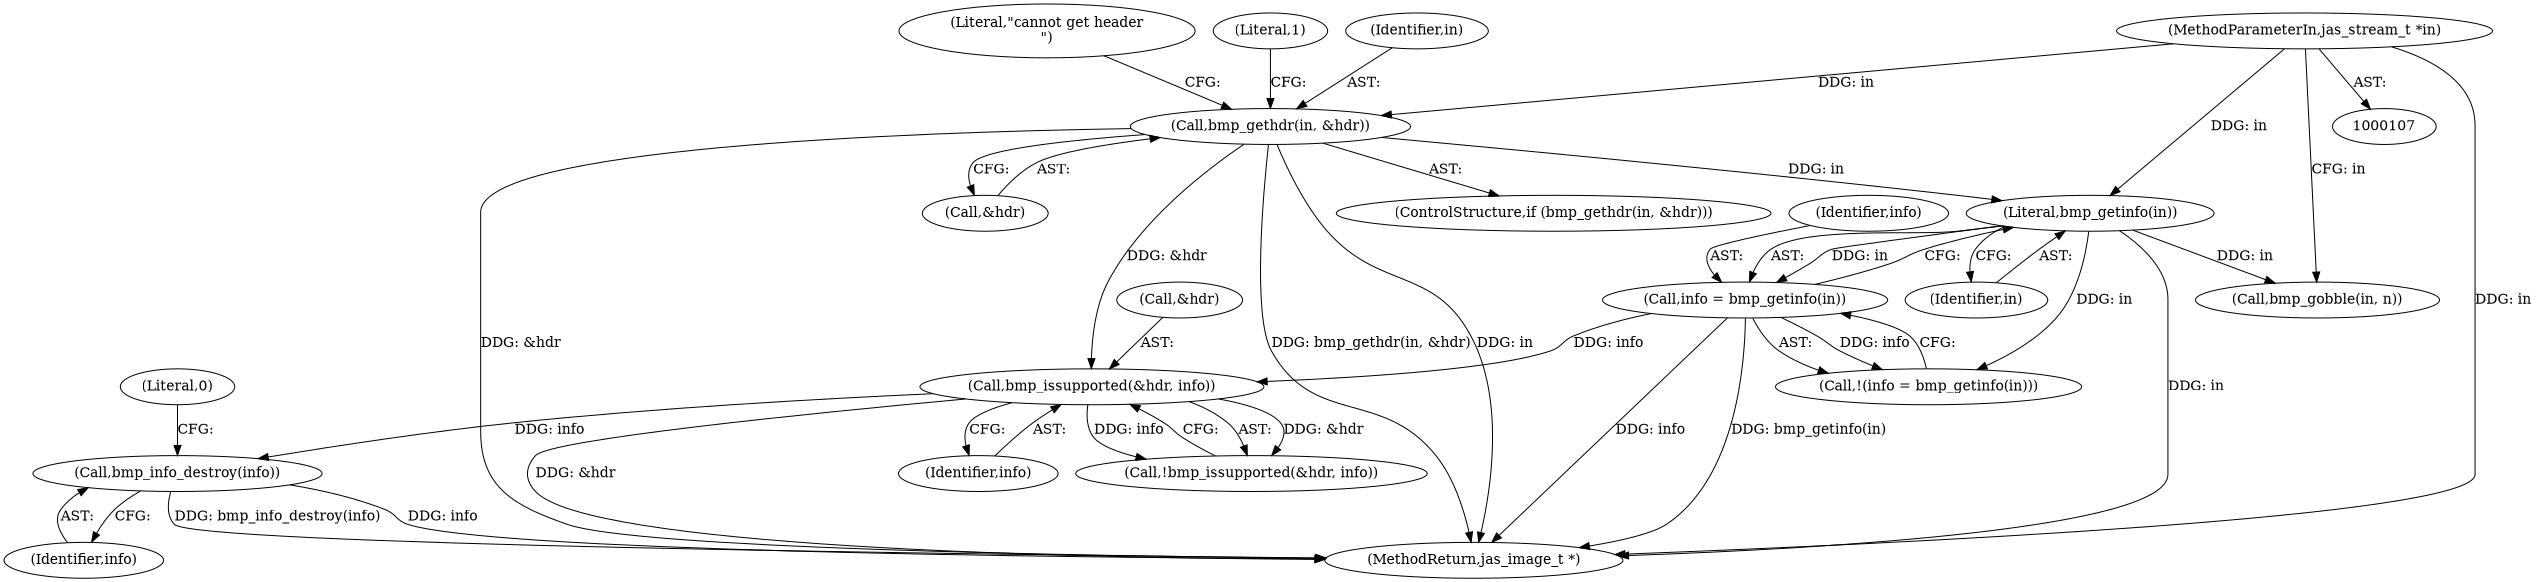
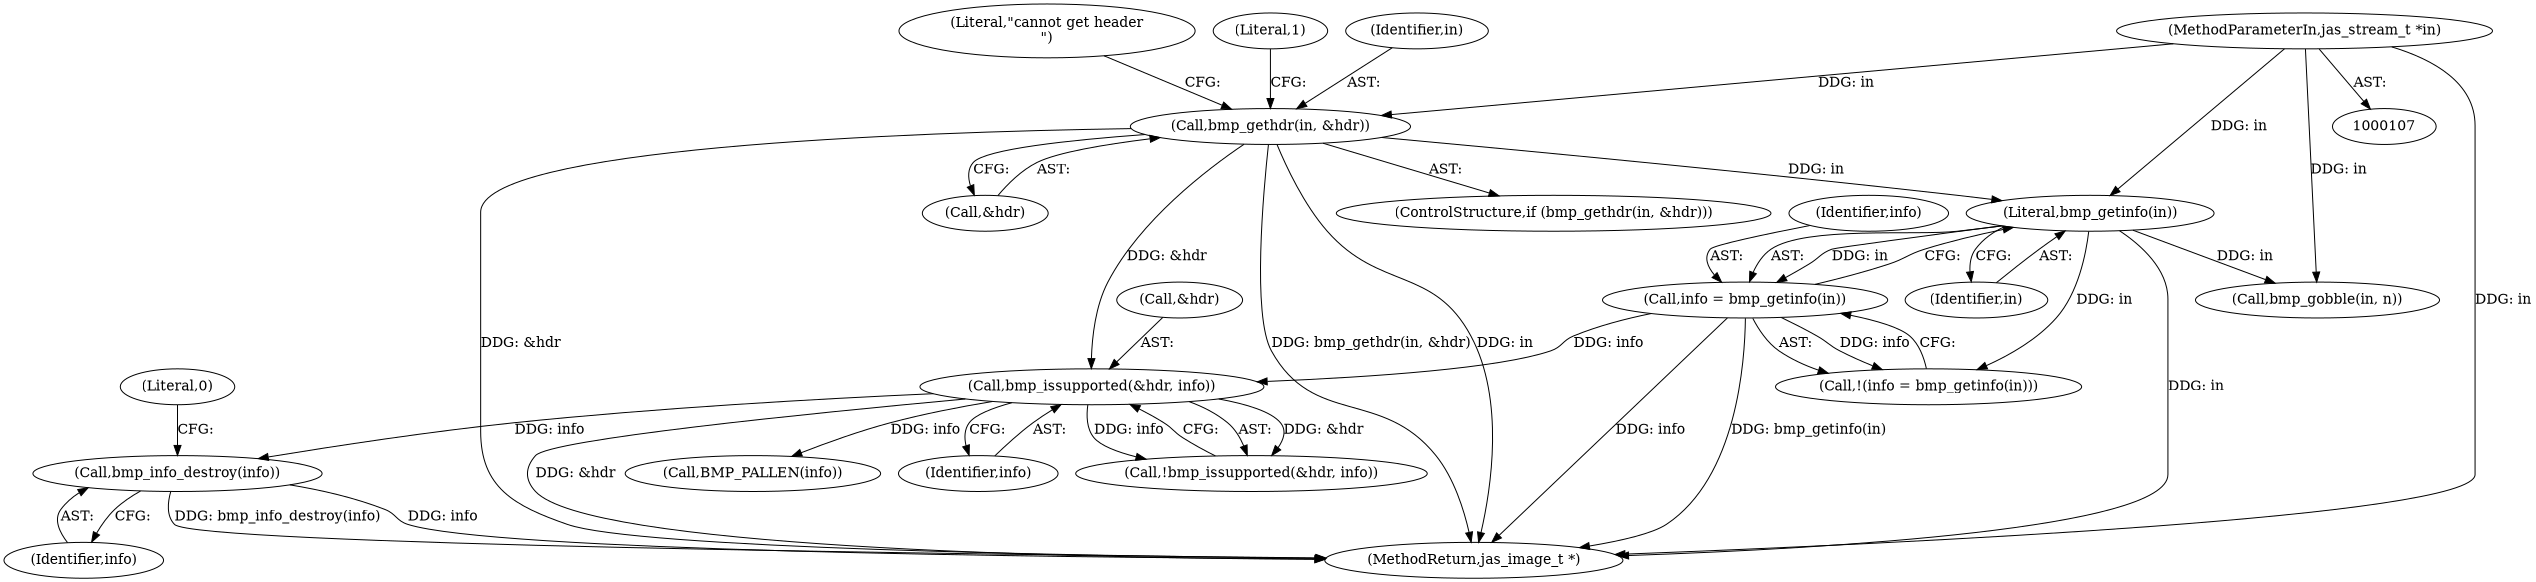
edge "(MethodParameterIn,jas_stream_t *in)" -> "(Call,bmp_gobble(in, n))": label "CFG: in" -> "DDG: in"
node "(Call,BMP_PALLEN(info))": added
